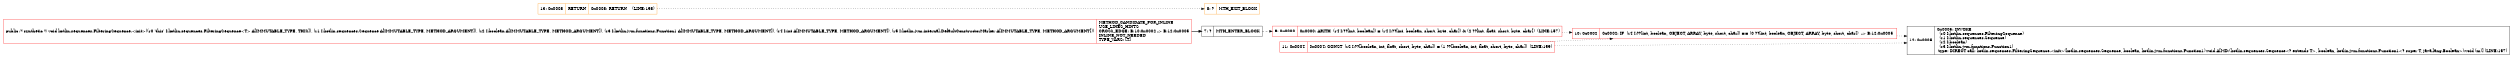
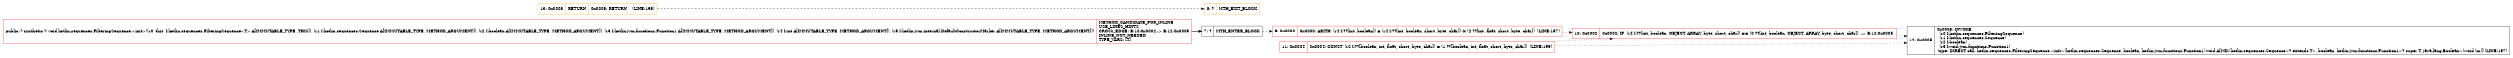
edge "13: 0x0008" -> "8: ?": style dotted -> dashed
node "12: 0x0005": text "(r3 I:kotlin.jvm.functions.Function1)" -> "(r3 I:void.jvm.functions.Function1)"
